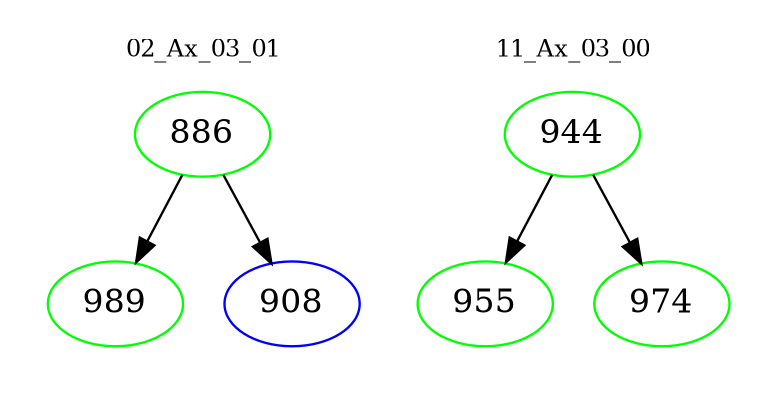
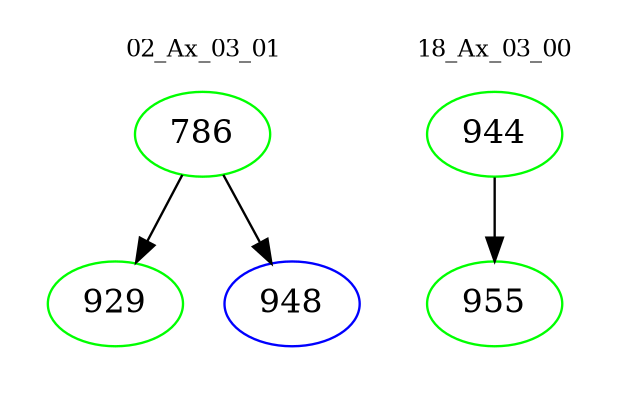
cluster "11_Ax_03_00": label "11_Ax_03_00" -> "18_Ax_03_00"
node "886": label "886" -> "786"
node "989": label "989" -> "929"
node "908": label "908" -> "948"
node "974": removed
